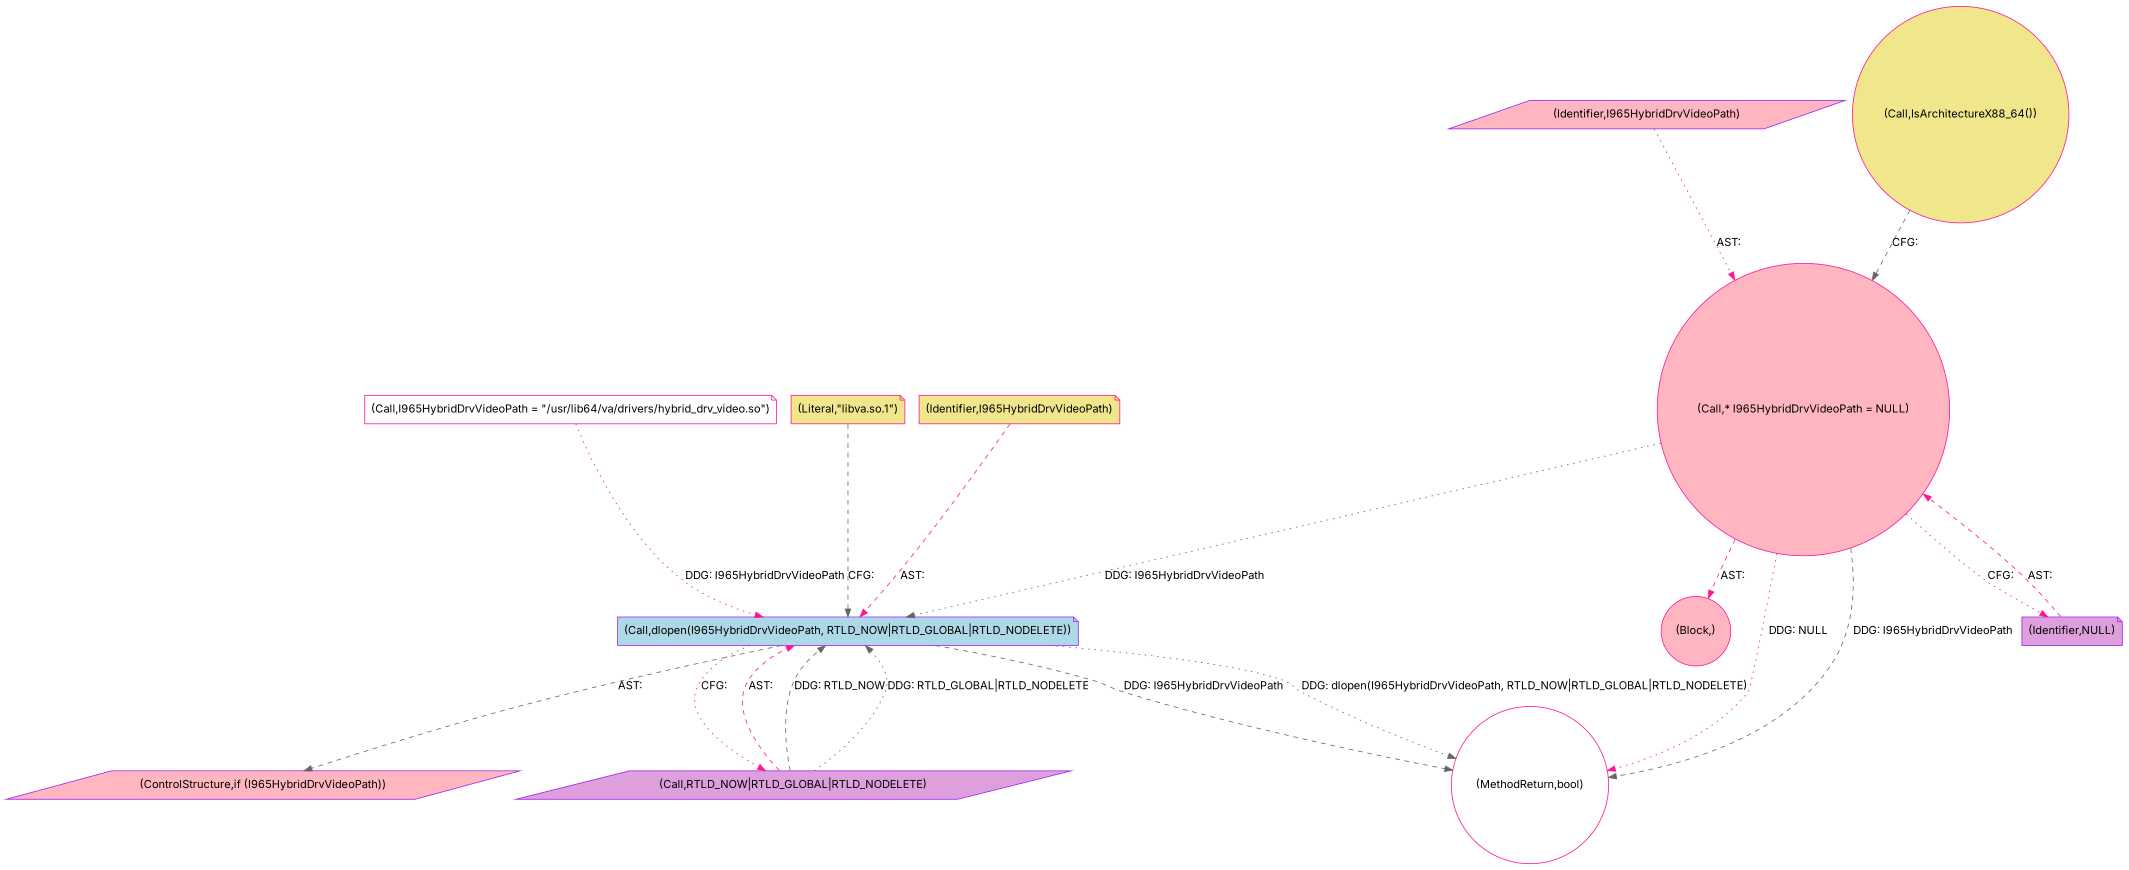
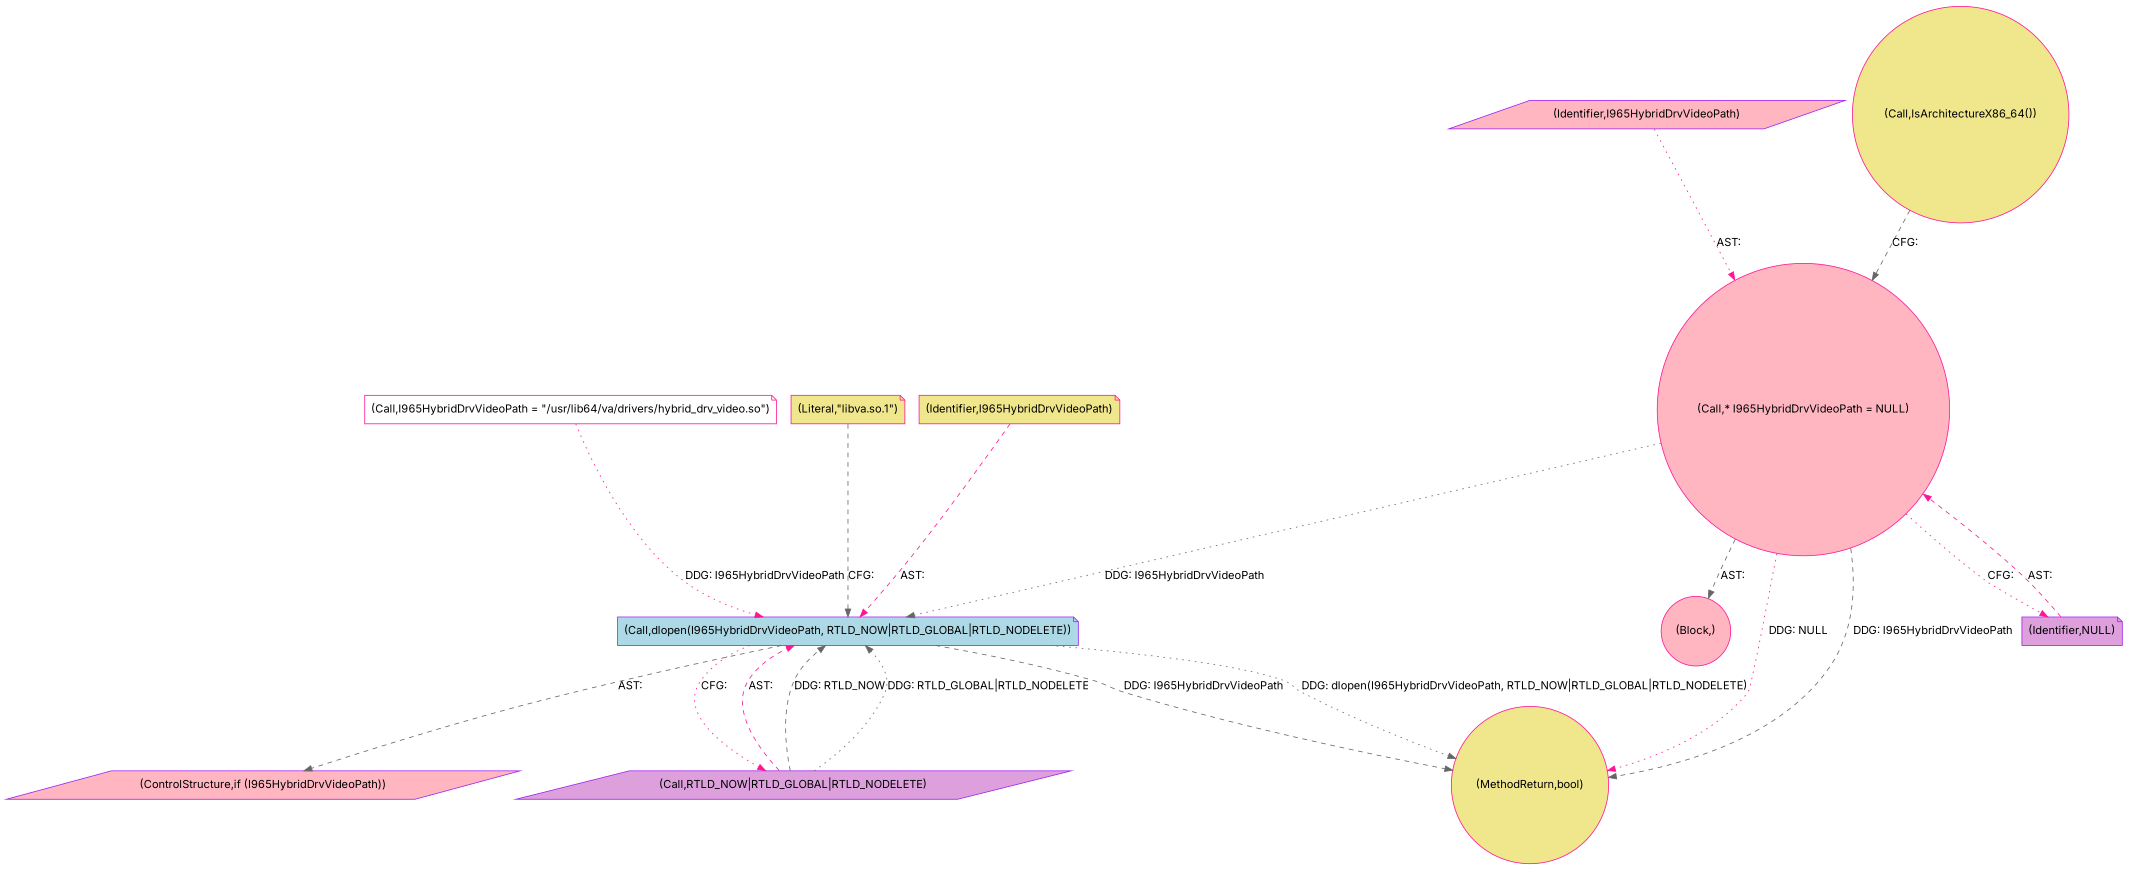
node "(Call,IsArchitectureX88_64())": label "(Call,IsArchitectureX88_64())" -> "(Call,IsArchitectureX86_64())"
edge "(Call,* I965HybridDrvVideoPath = NULL)" -> "(Block,)": color deeppink -> gray40
node "(MethodReturn,bool)": fillcolor white -> khaki
